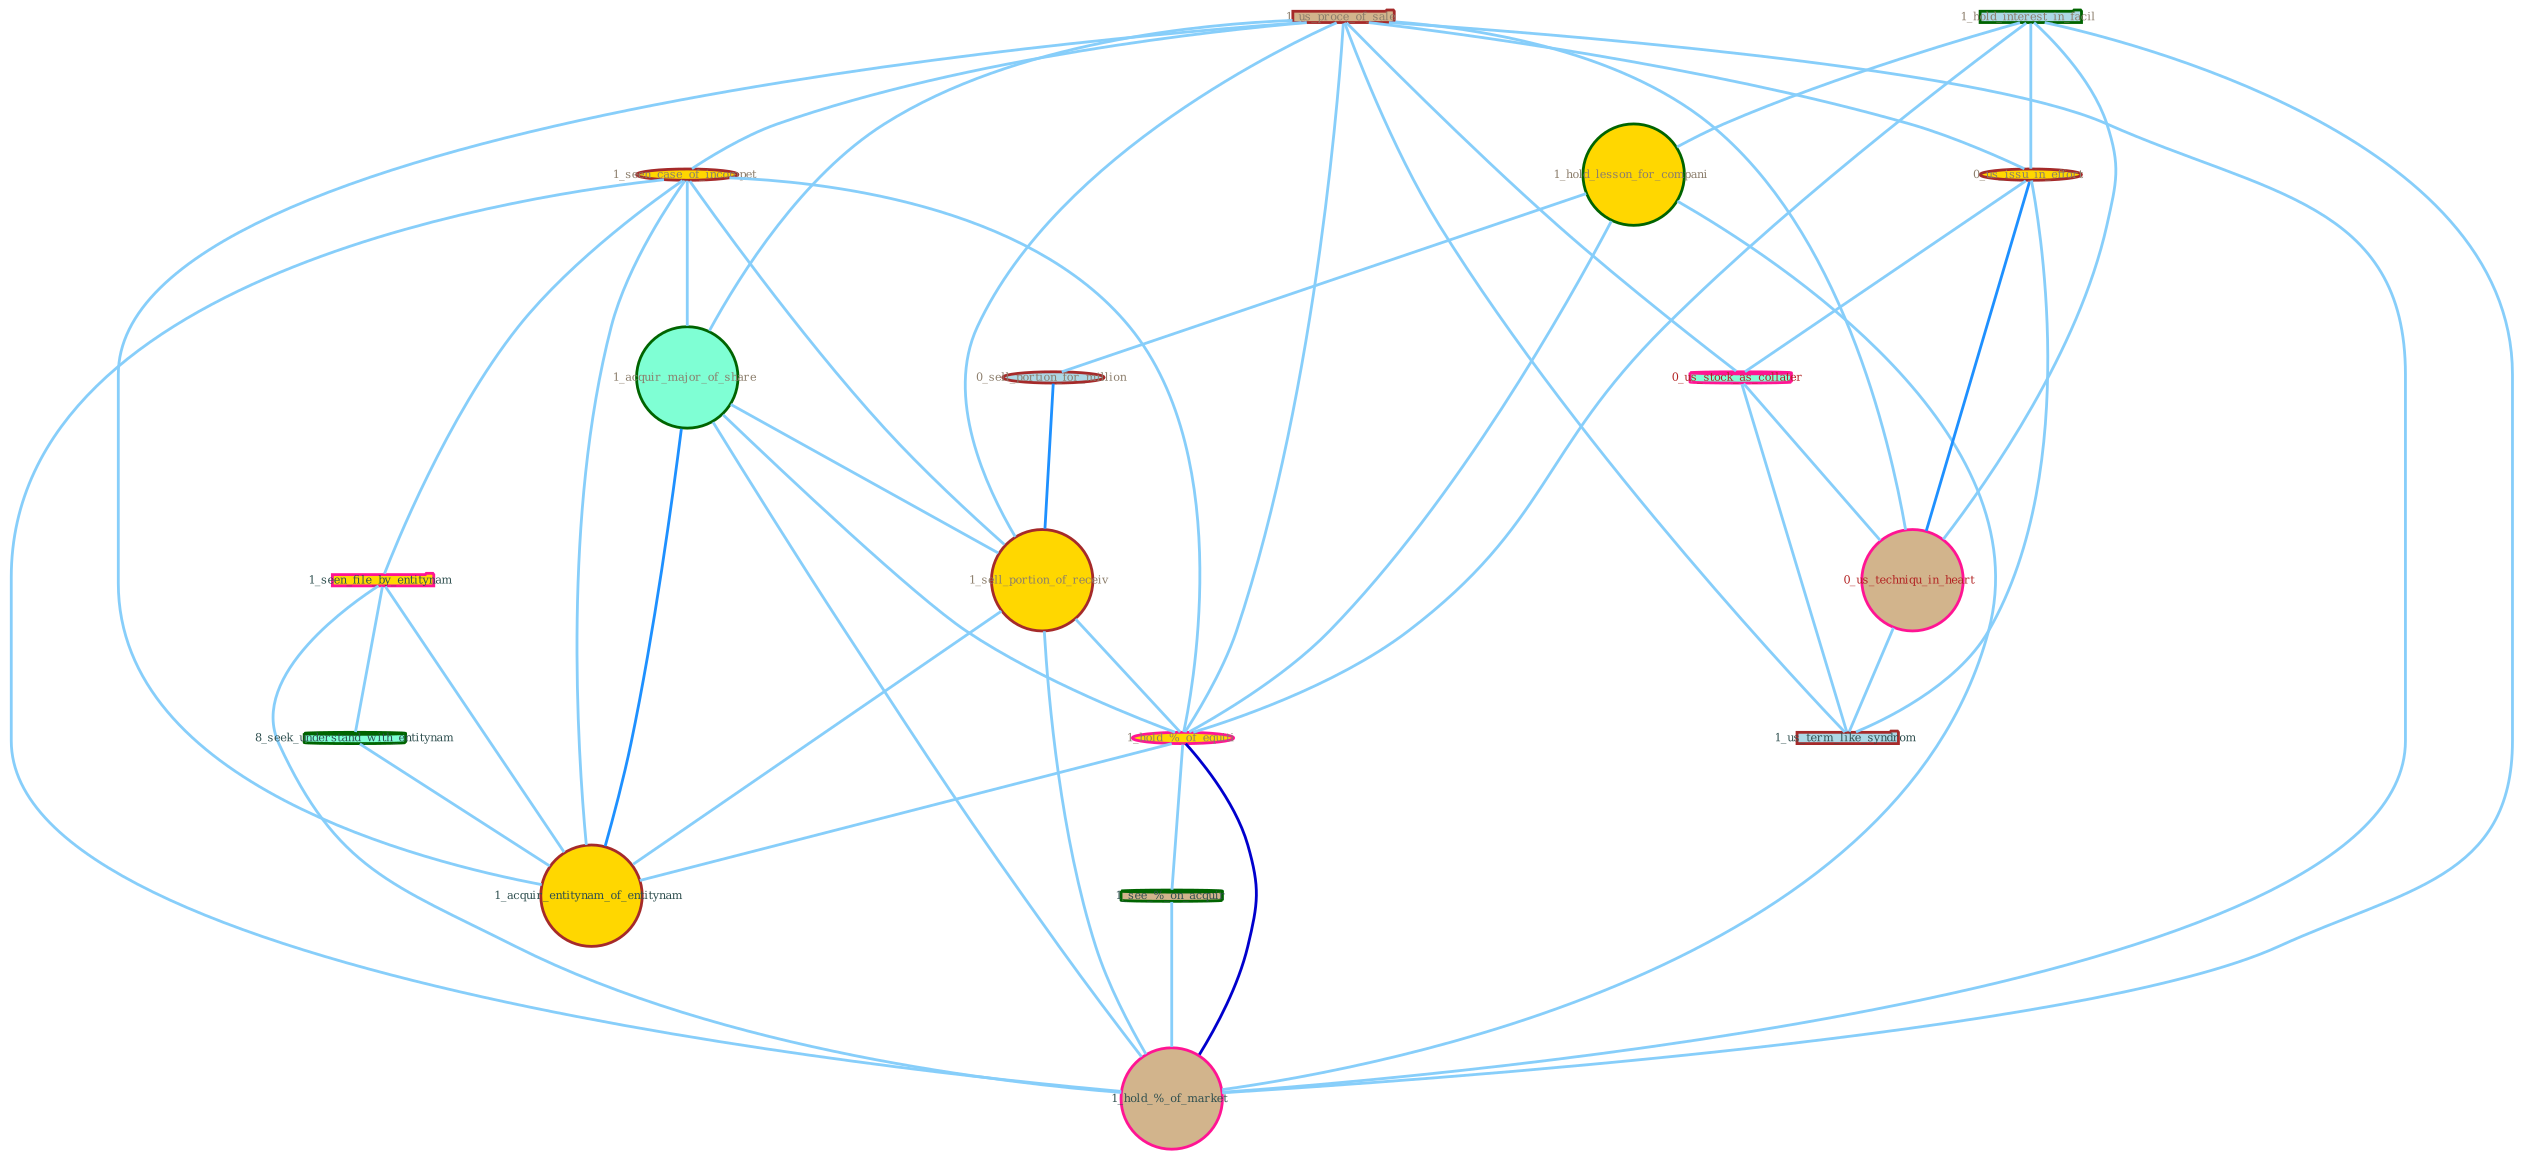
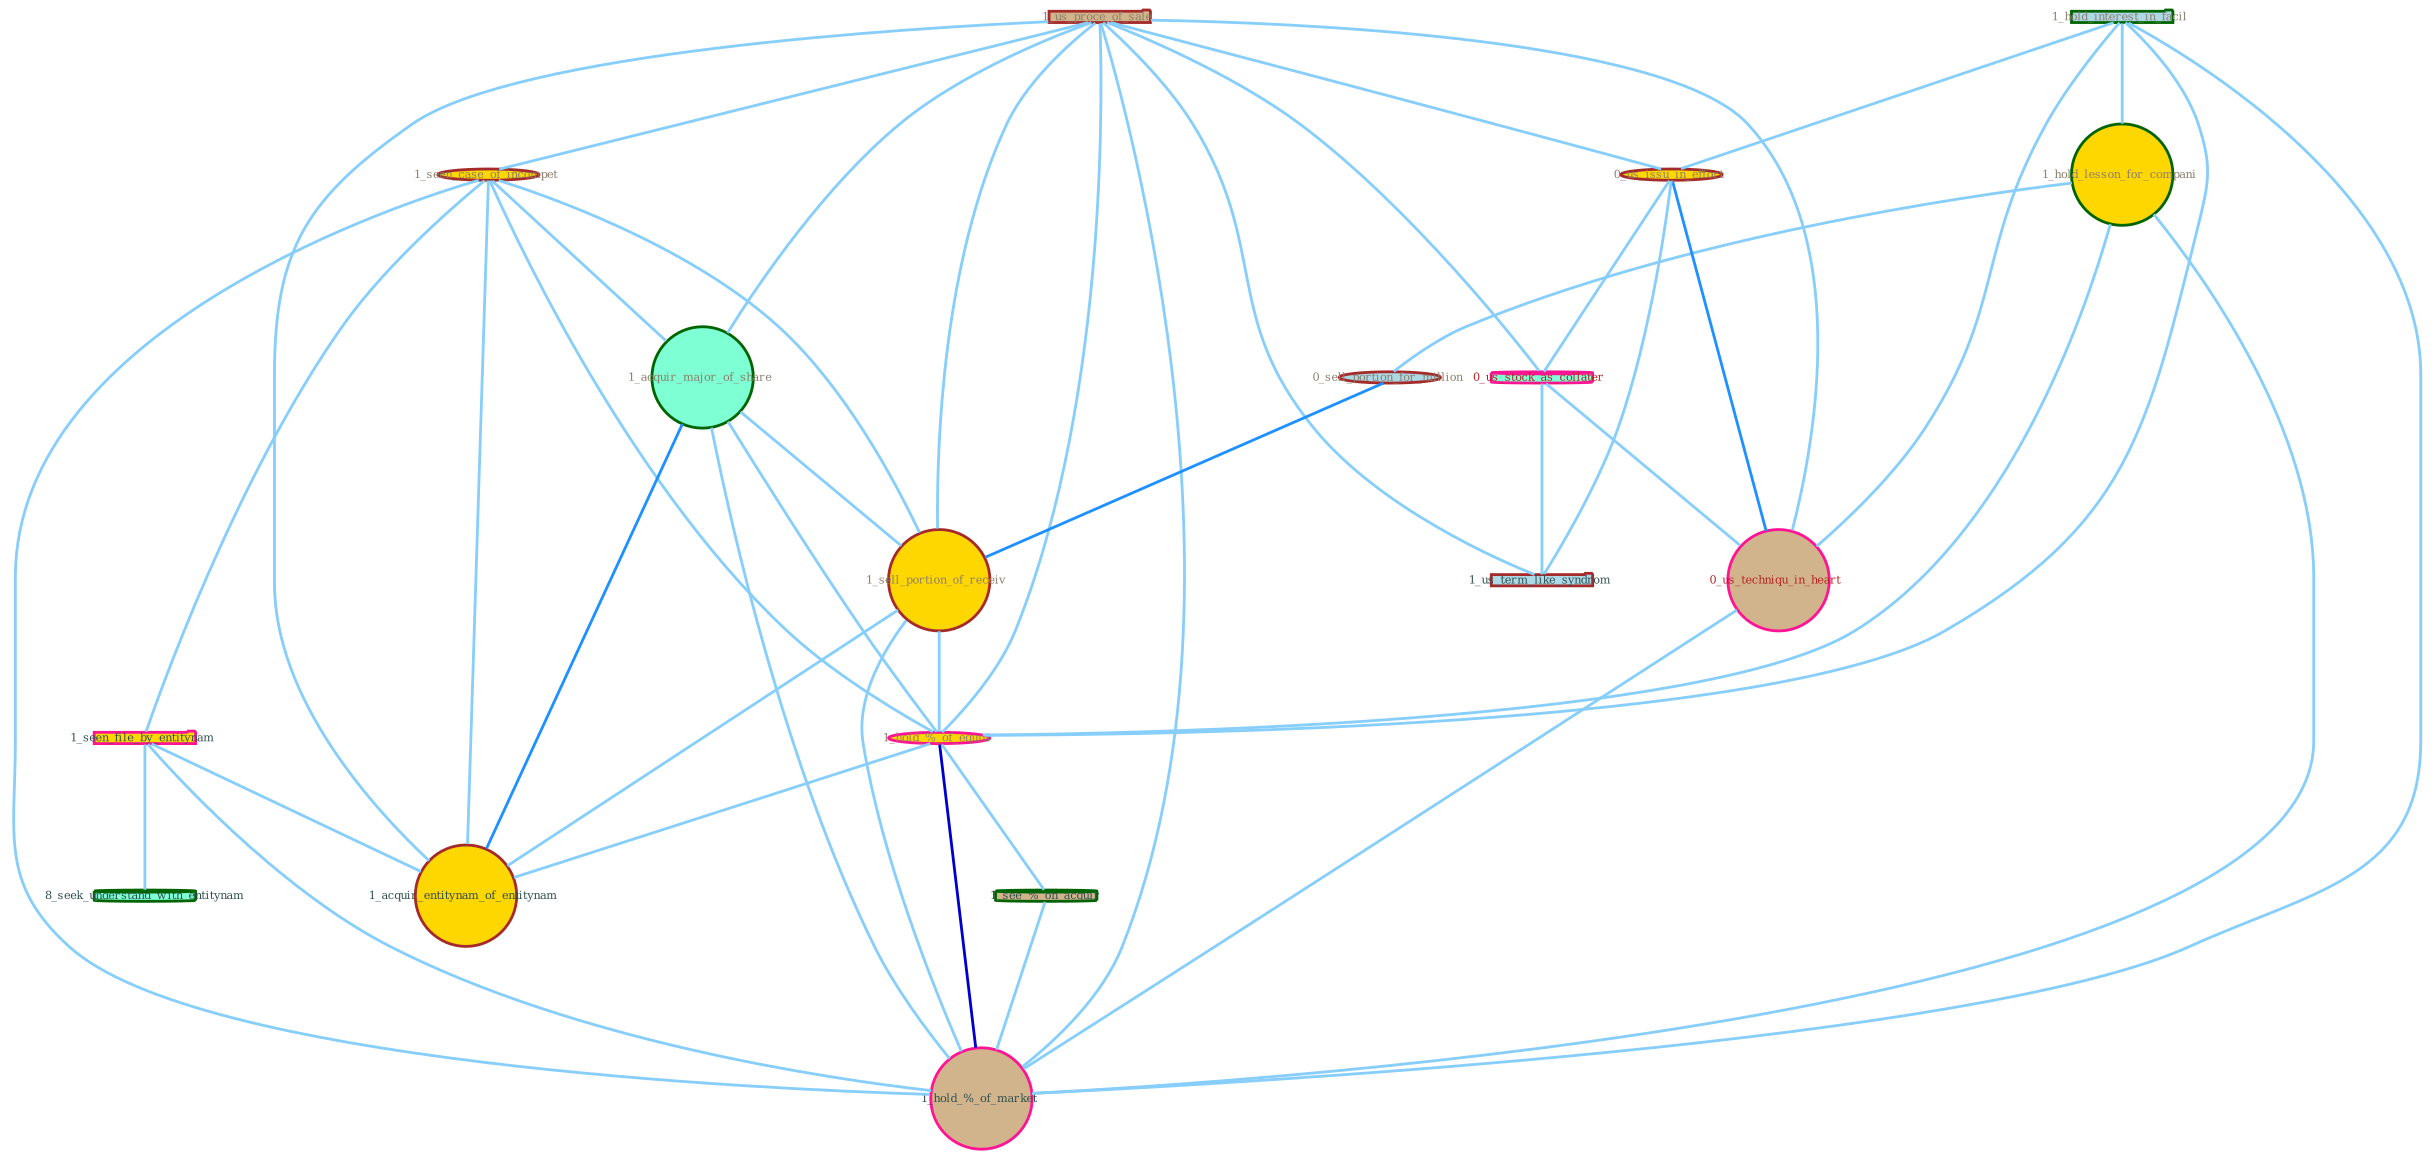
edge "0_us_techniqu_in_heart" -- "1_us_term_like_syndrom": now "0_us_techniqu_in_heart" -- "1_hold_%_of_market"
edge "8_seek_understand_with_entitynam" -- "1_acquir_entitynam_of_entitynam": removed
